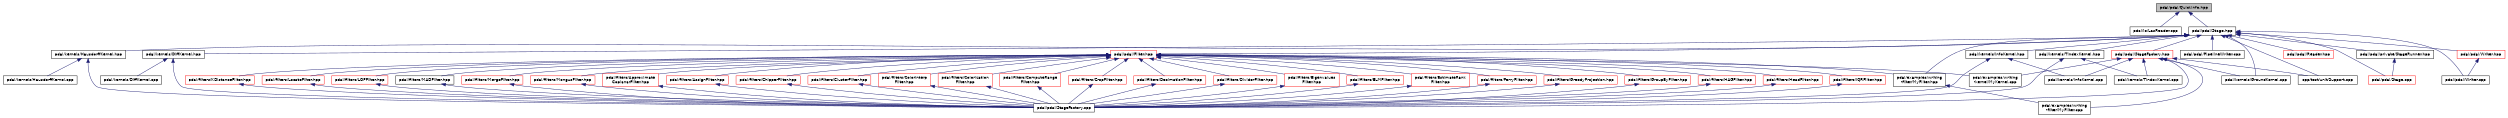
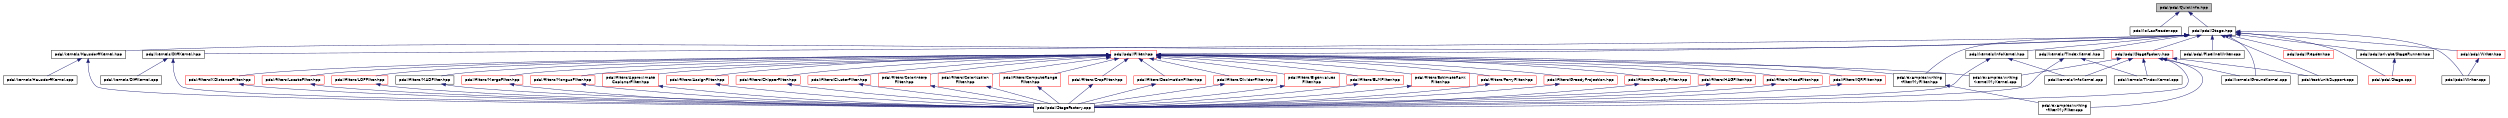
node "cpp/test/unit/Support.cpp": label "cpp/test/unit/Support.cpp" -> "pdal/test/unit/Support.cpp"
